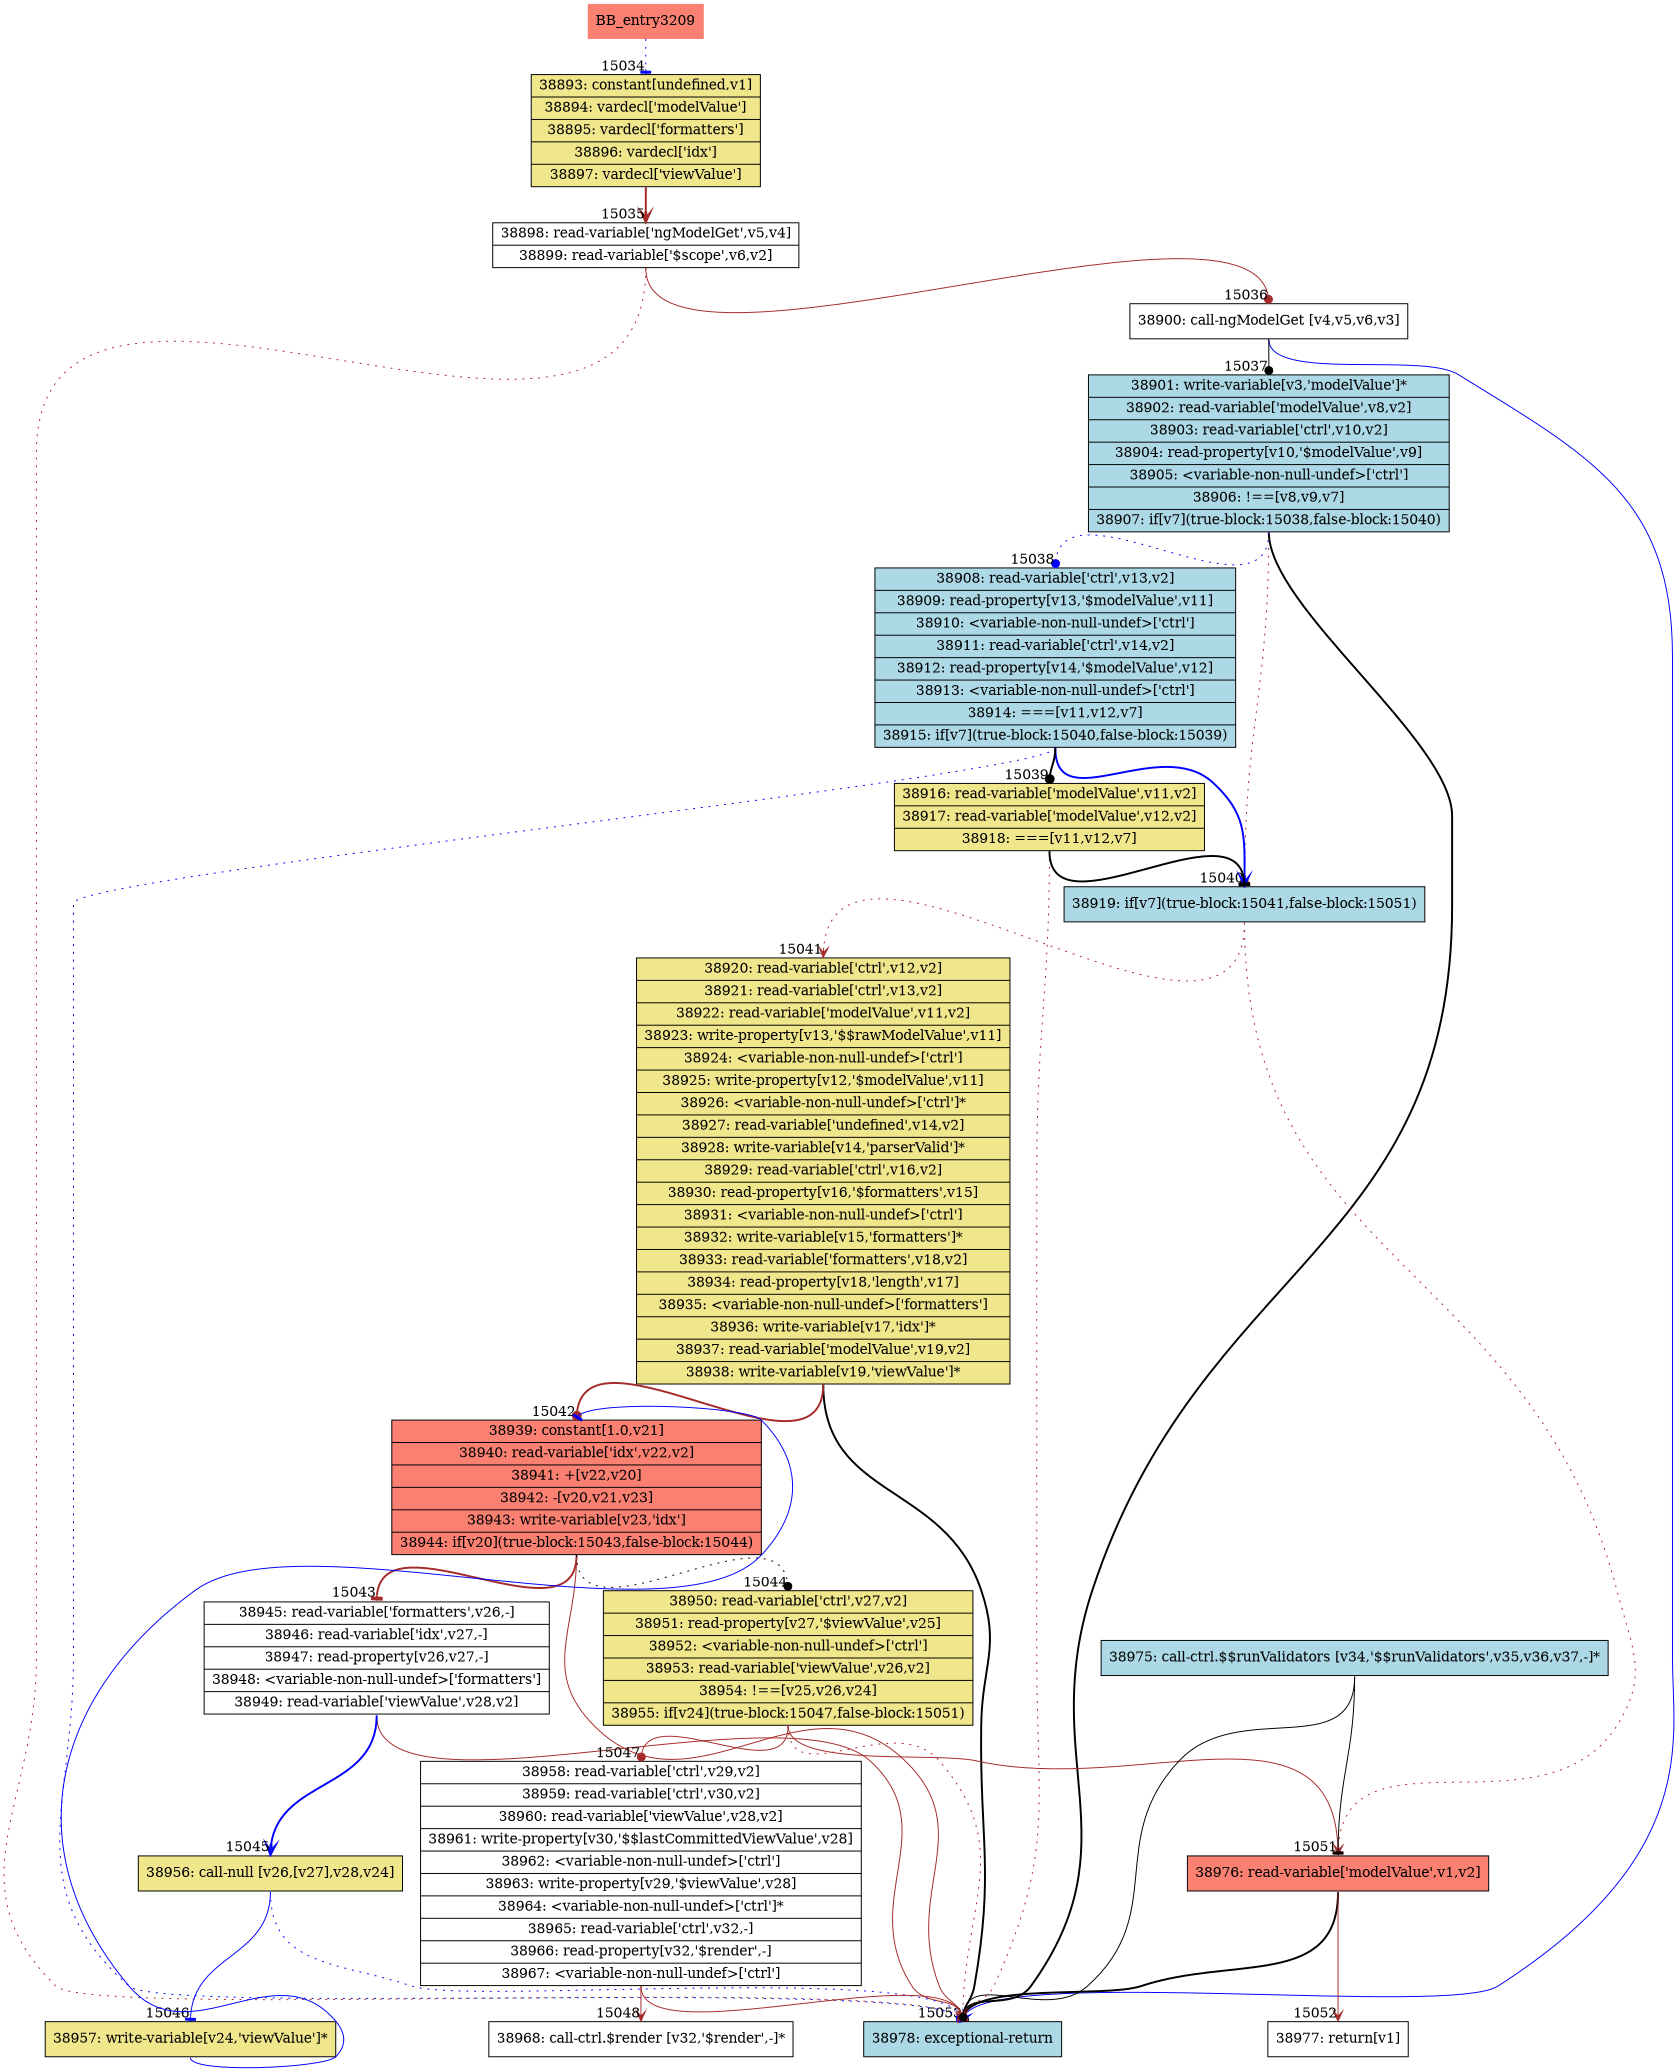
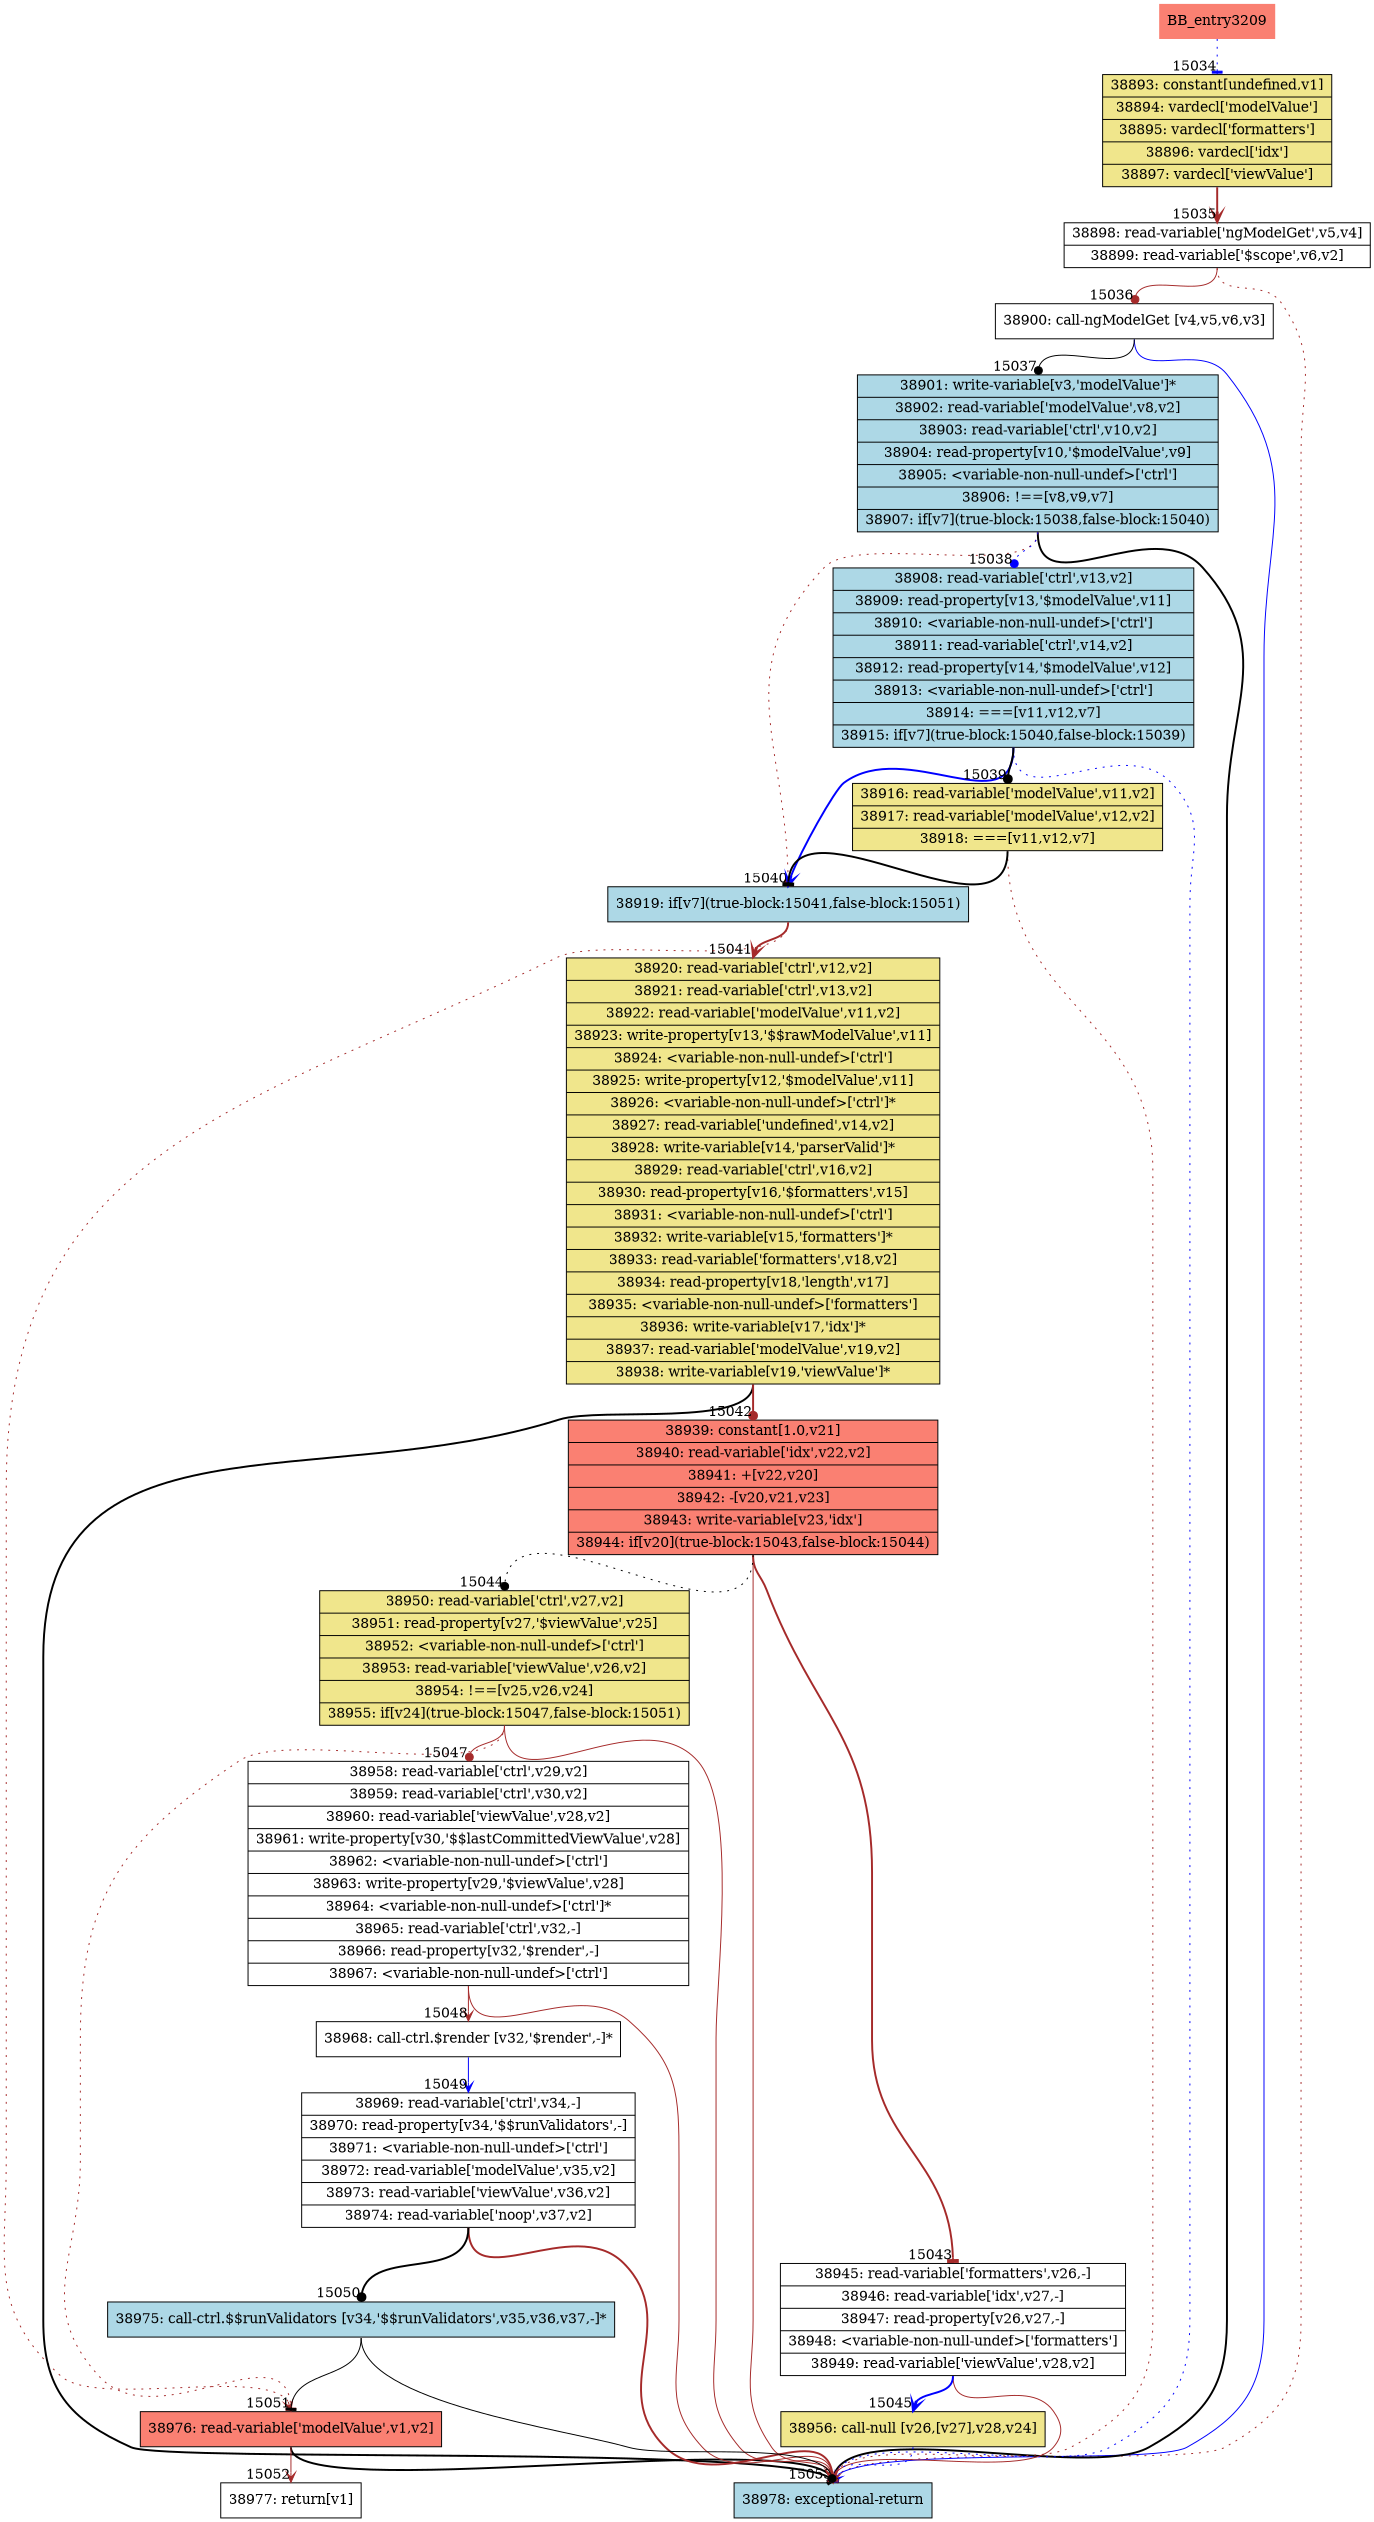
edge "38919: if[v7](true-block:15041,false-block:15051)" -> "38920: read-variable['ctrl',v12,v2]": style dotted -> bold
edge "38950: read-variable['ctrl',v27,v2]" -> "38976: read-variable['modelValue',v1,v2]": style solid -> dotted
edge "38950: read-variable['ctrl',v27,v2]" -> "38978: exceptional-return": style dotted -> solid
node "38957: write-variable[v24,'viewValue']*": removed
node "38969: read-variable['ctrl',v34,-]": added
